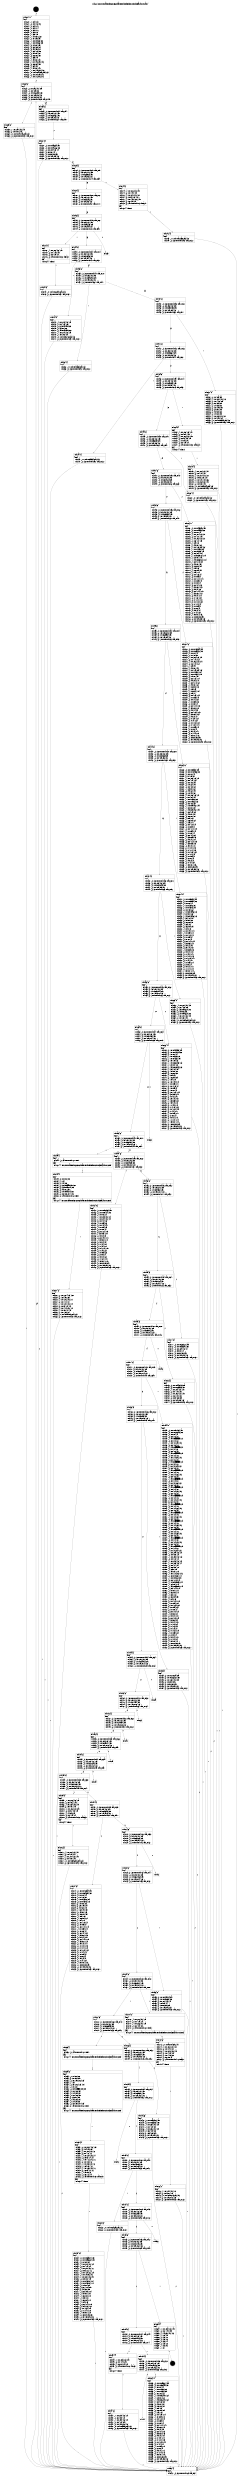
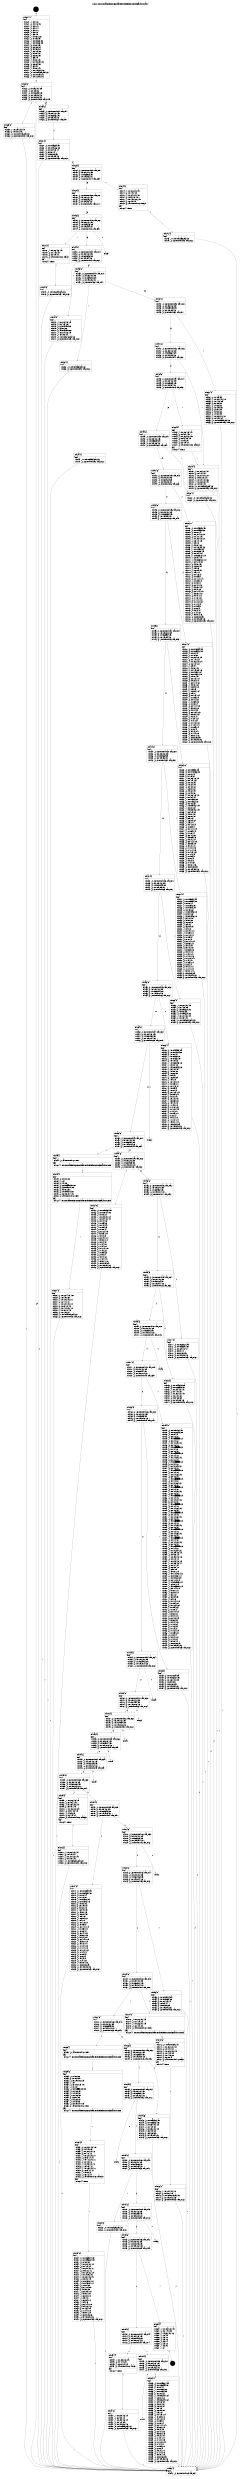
edge "0x401973 [28]" -> "0x4024a7 [15]": now "0x401973 [28]" -> "0x4021ac [43]"
